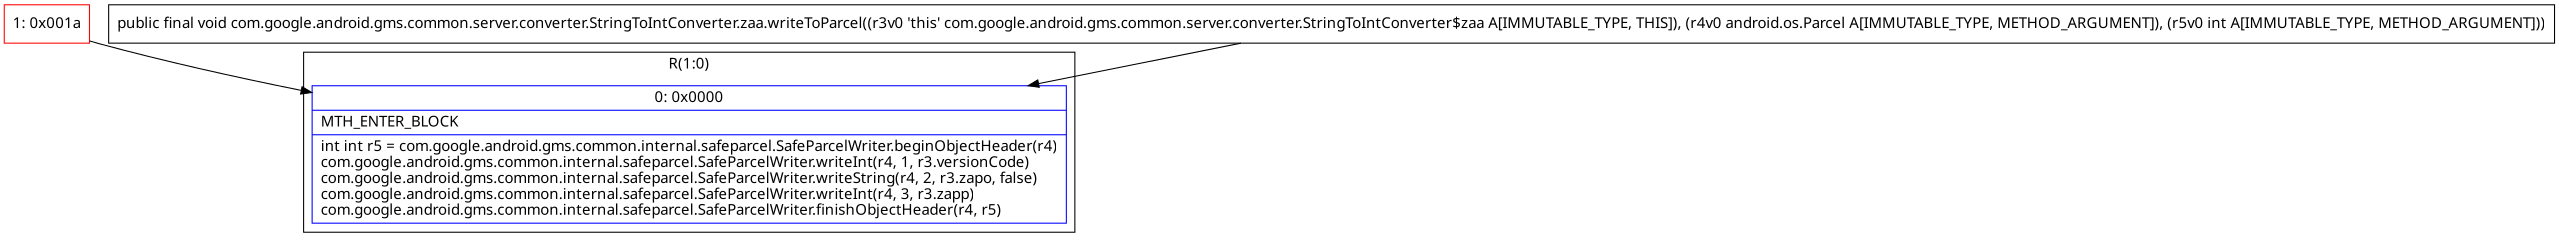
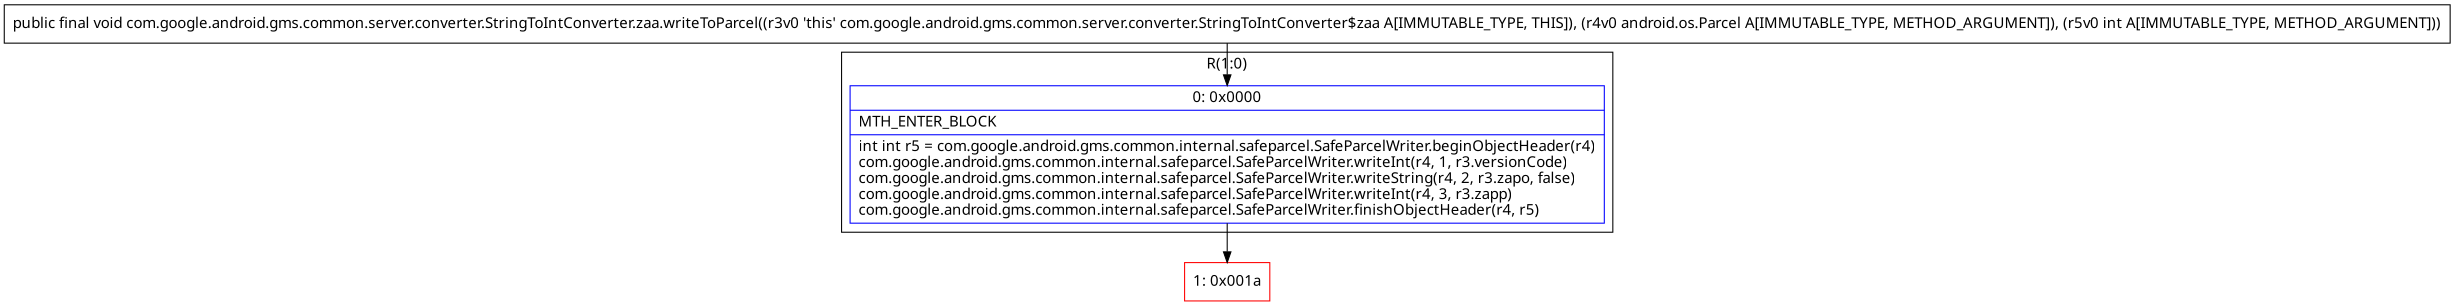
edge "1: 0x001a" -> "0: 0x0000": reversed
